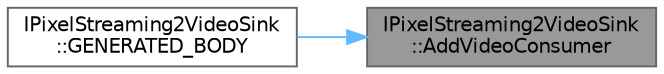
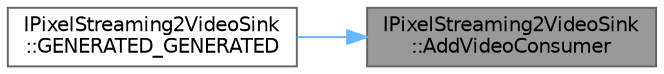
node "IPixelStreaming2VideoSink ::GENERATED_BODY": label "IPixelStreaming2VideoSink ::GENERATED_BODY" -> "IPixelStreaming2VideoSink ::GENERATED_GENERATED"
